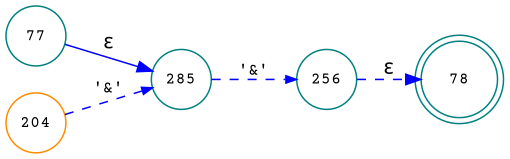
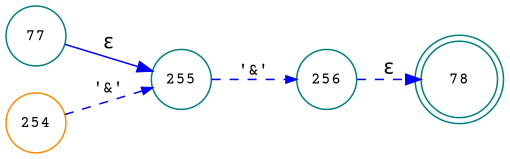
node "285": label "285" -> "255"
node "204": label "204" -> "254"
